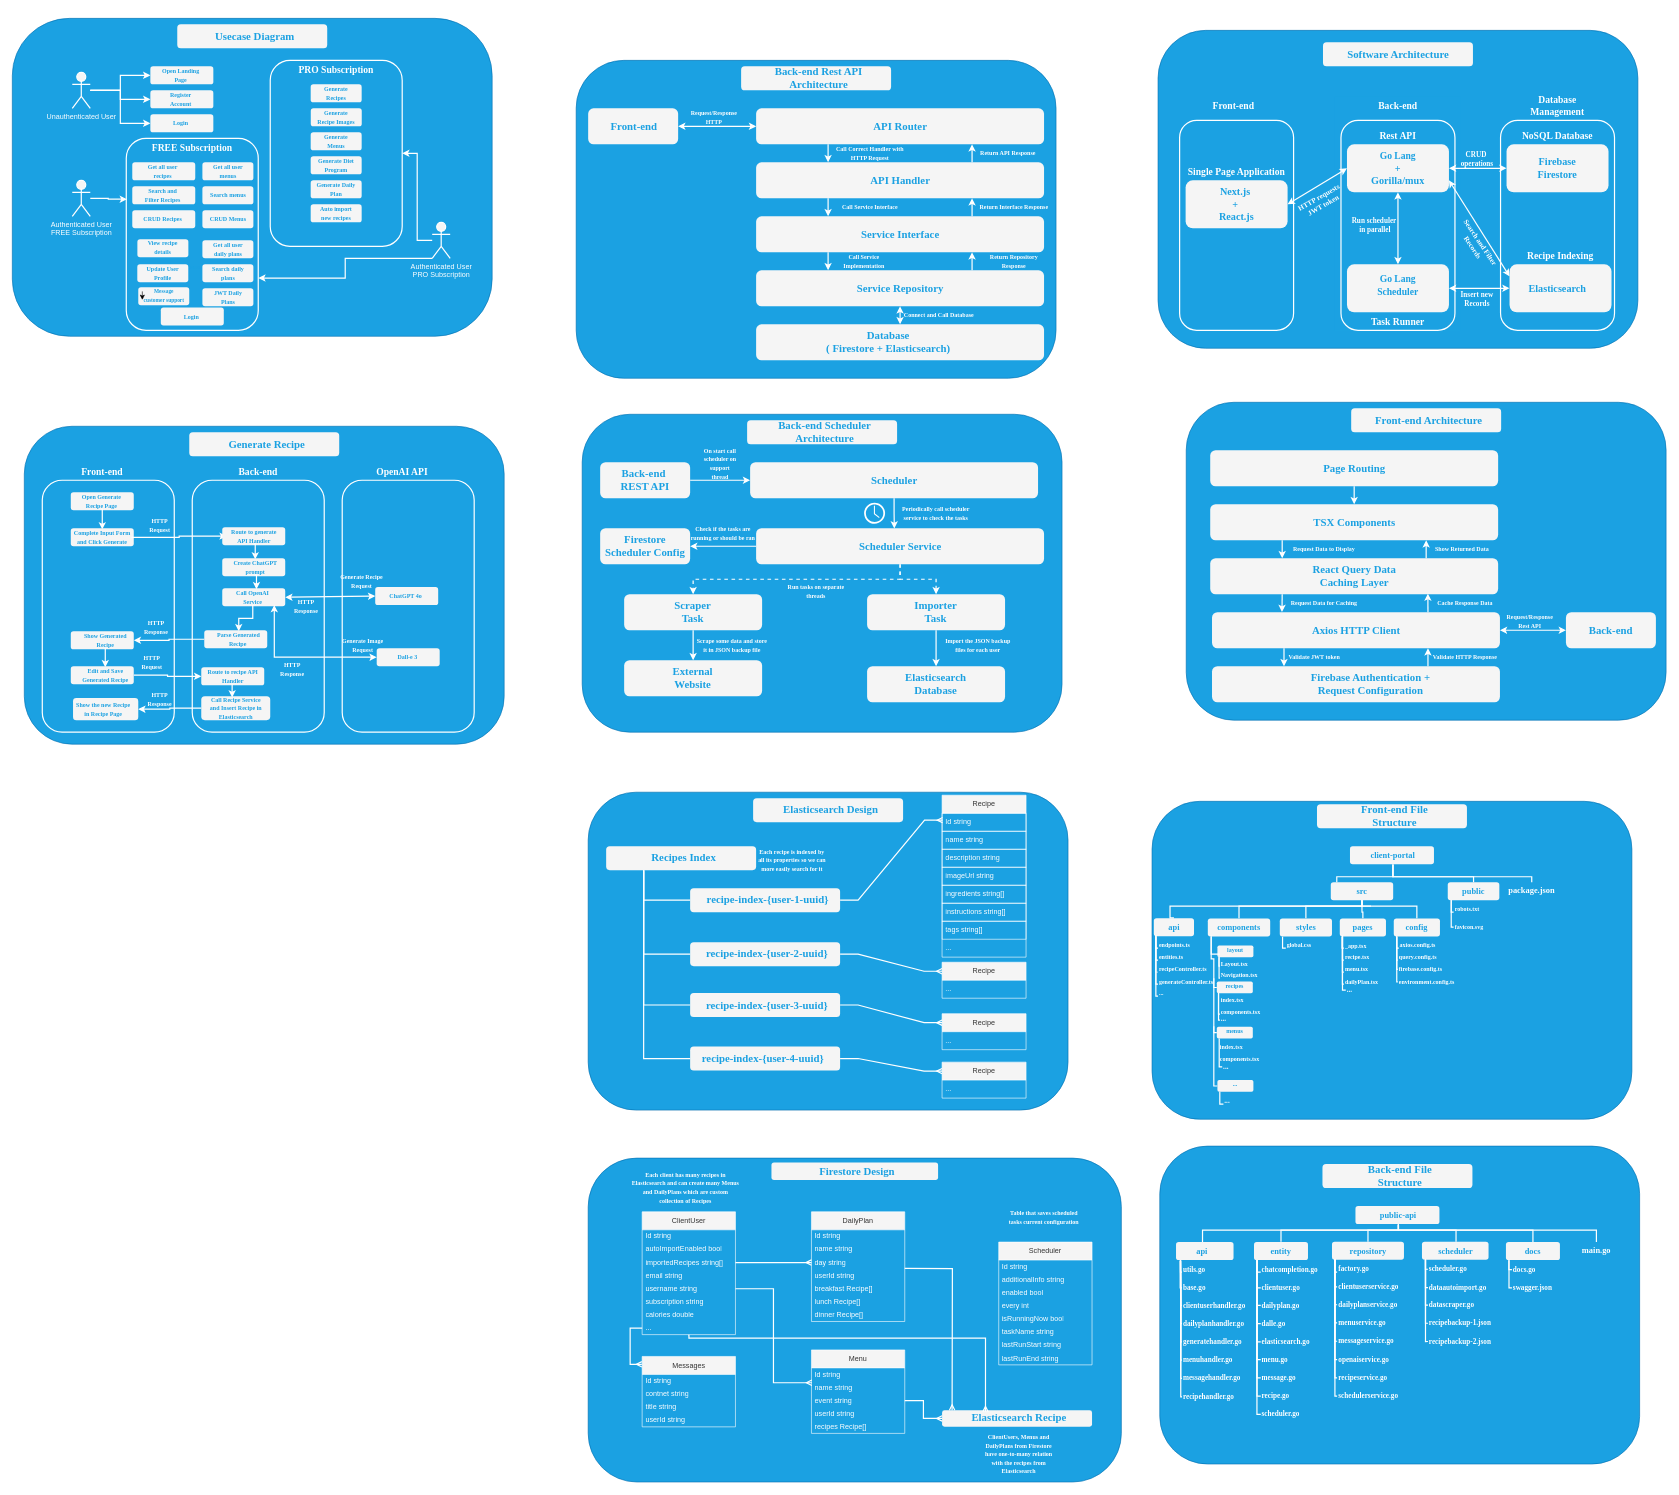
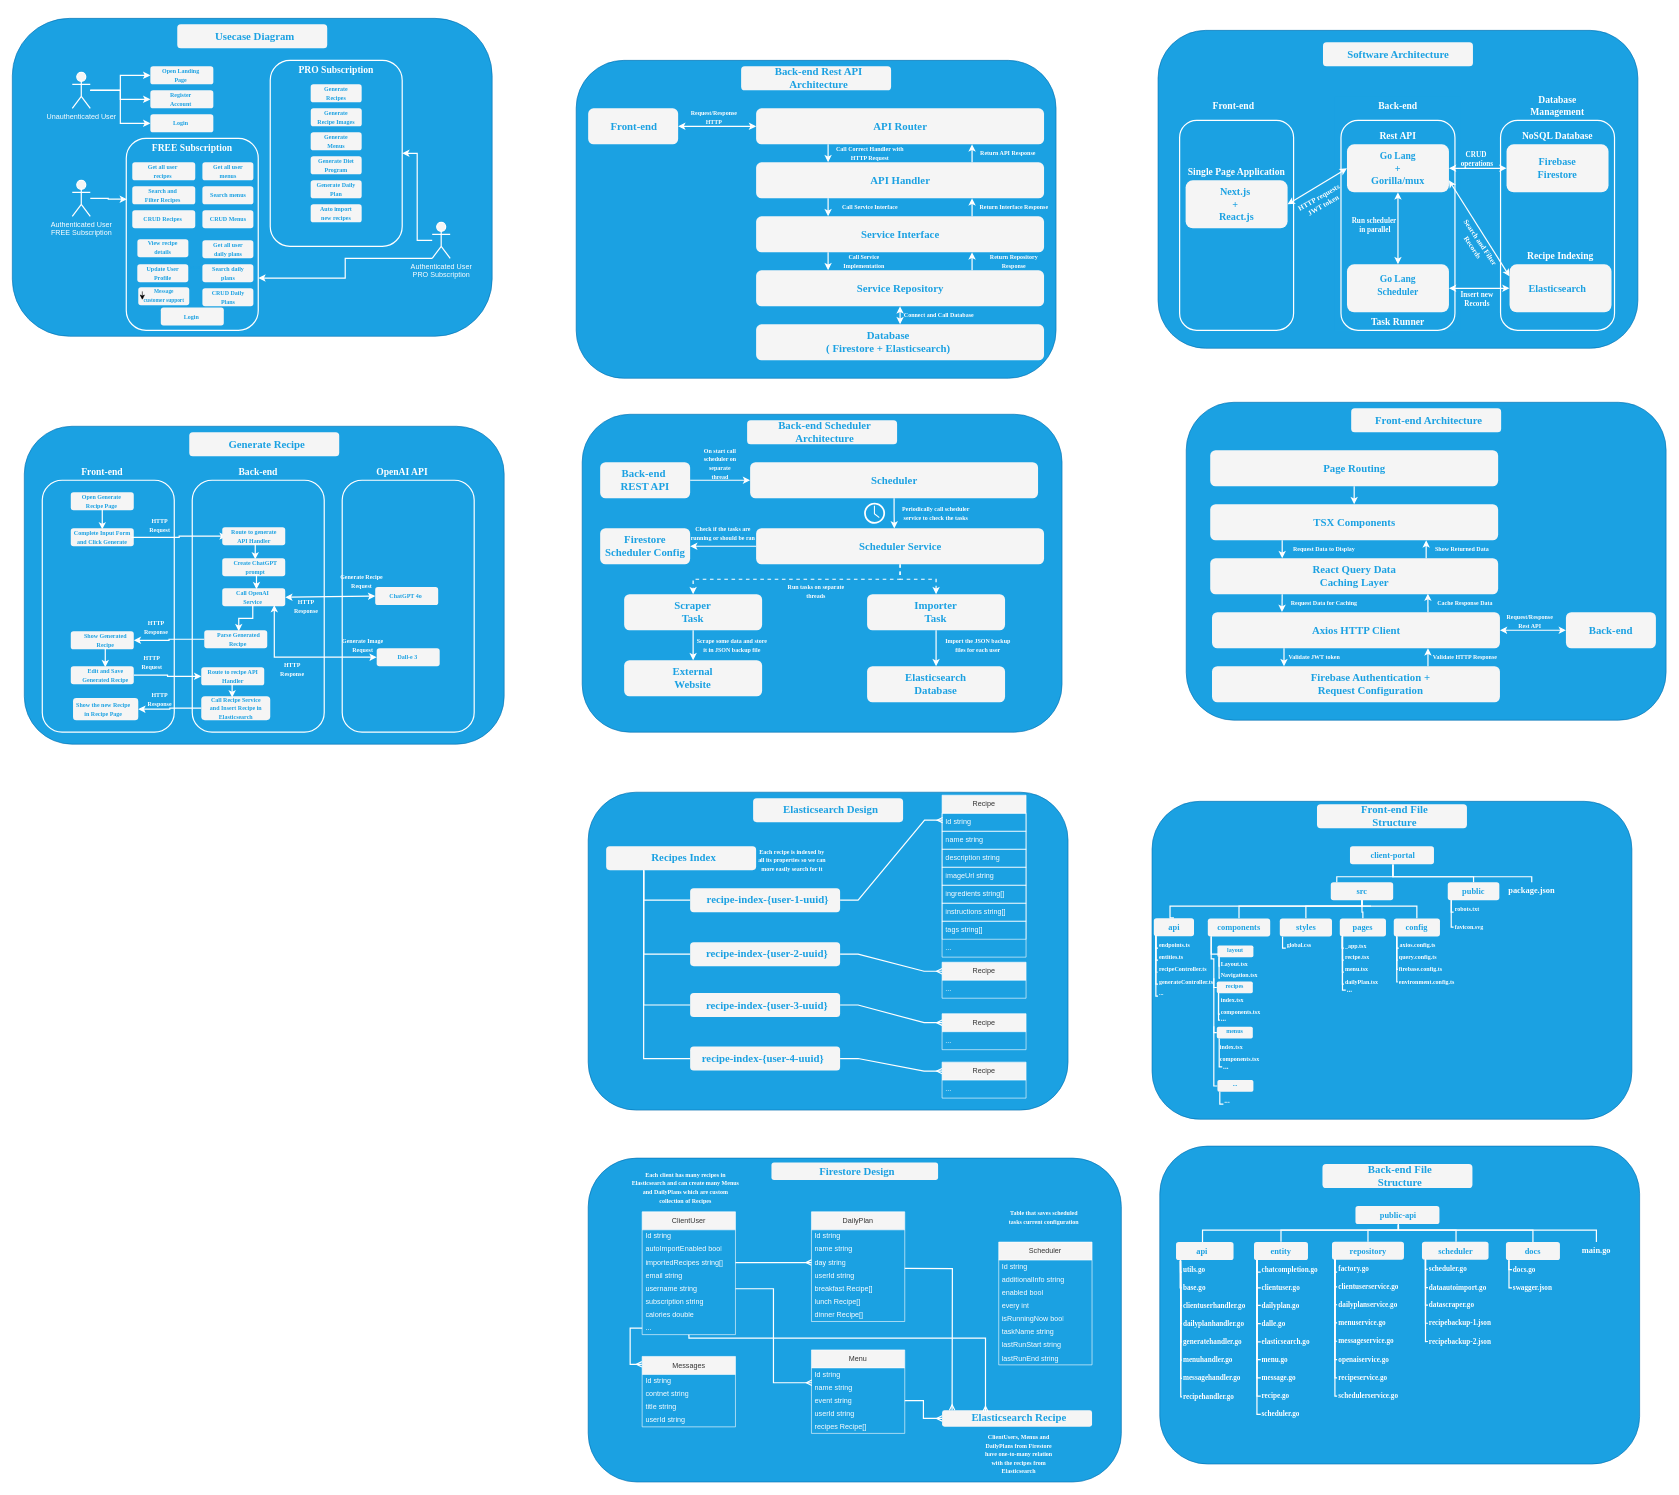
node "JWT Daily Plans": label "JWT Daily Plans" -> "CRUD Daily Plans"
node "On start call scheduler on support thread": label "On start call scheduler on support thread" -> "On start call scheduler on separate thread"
